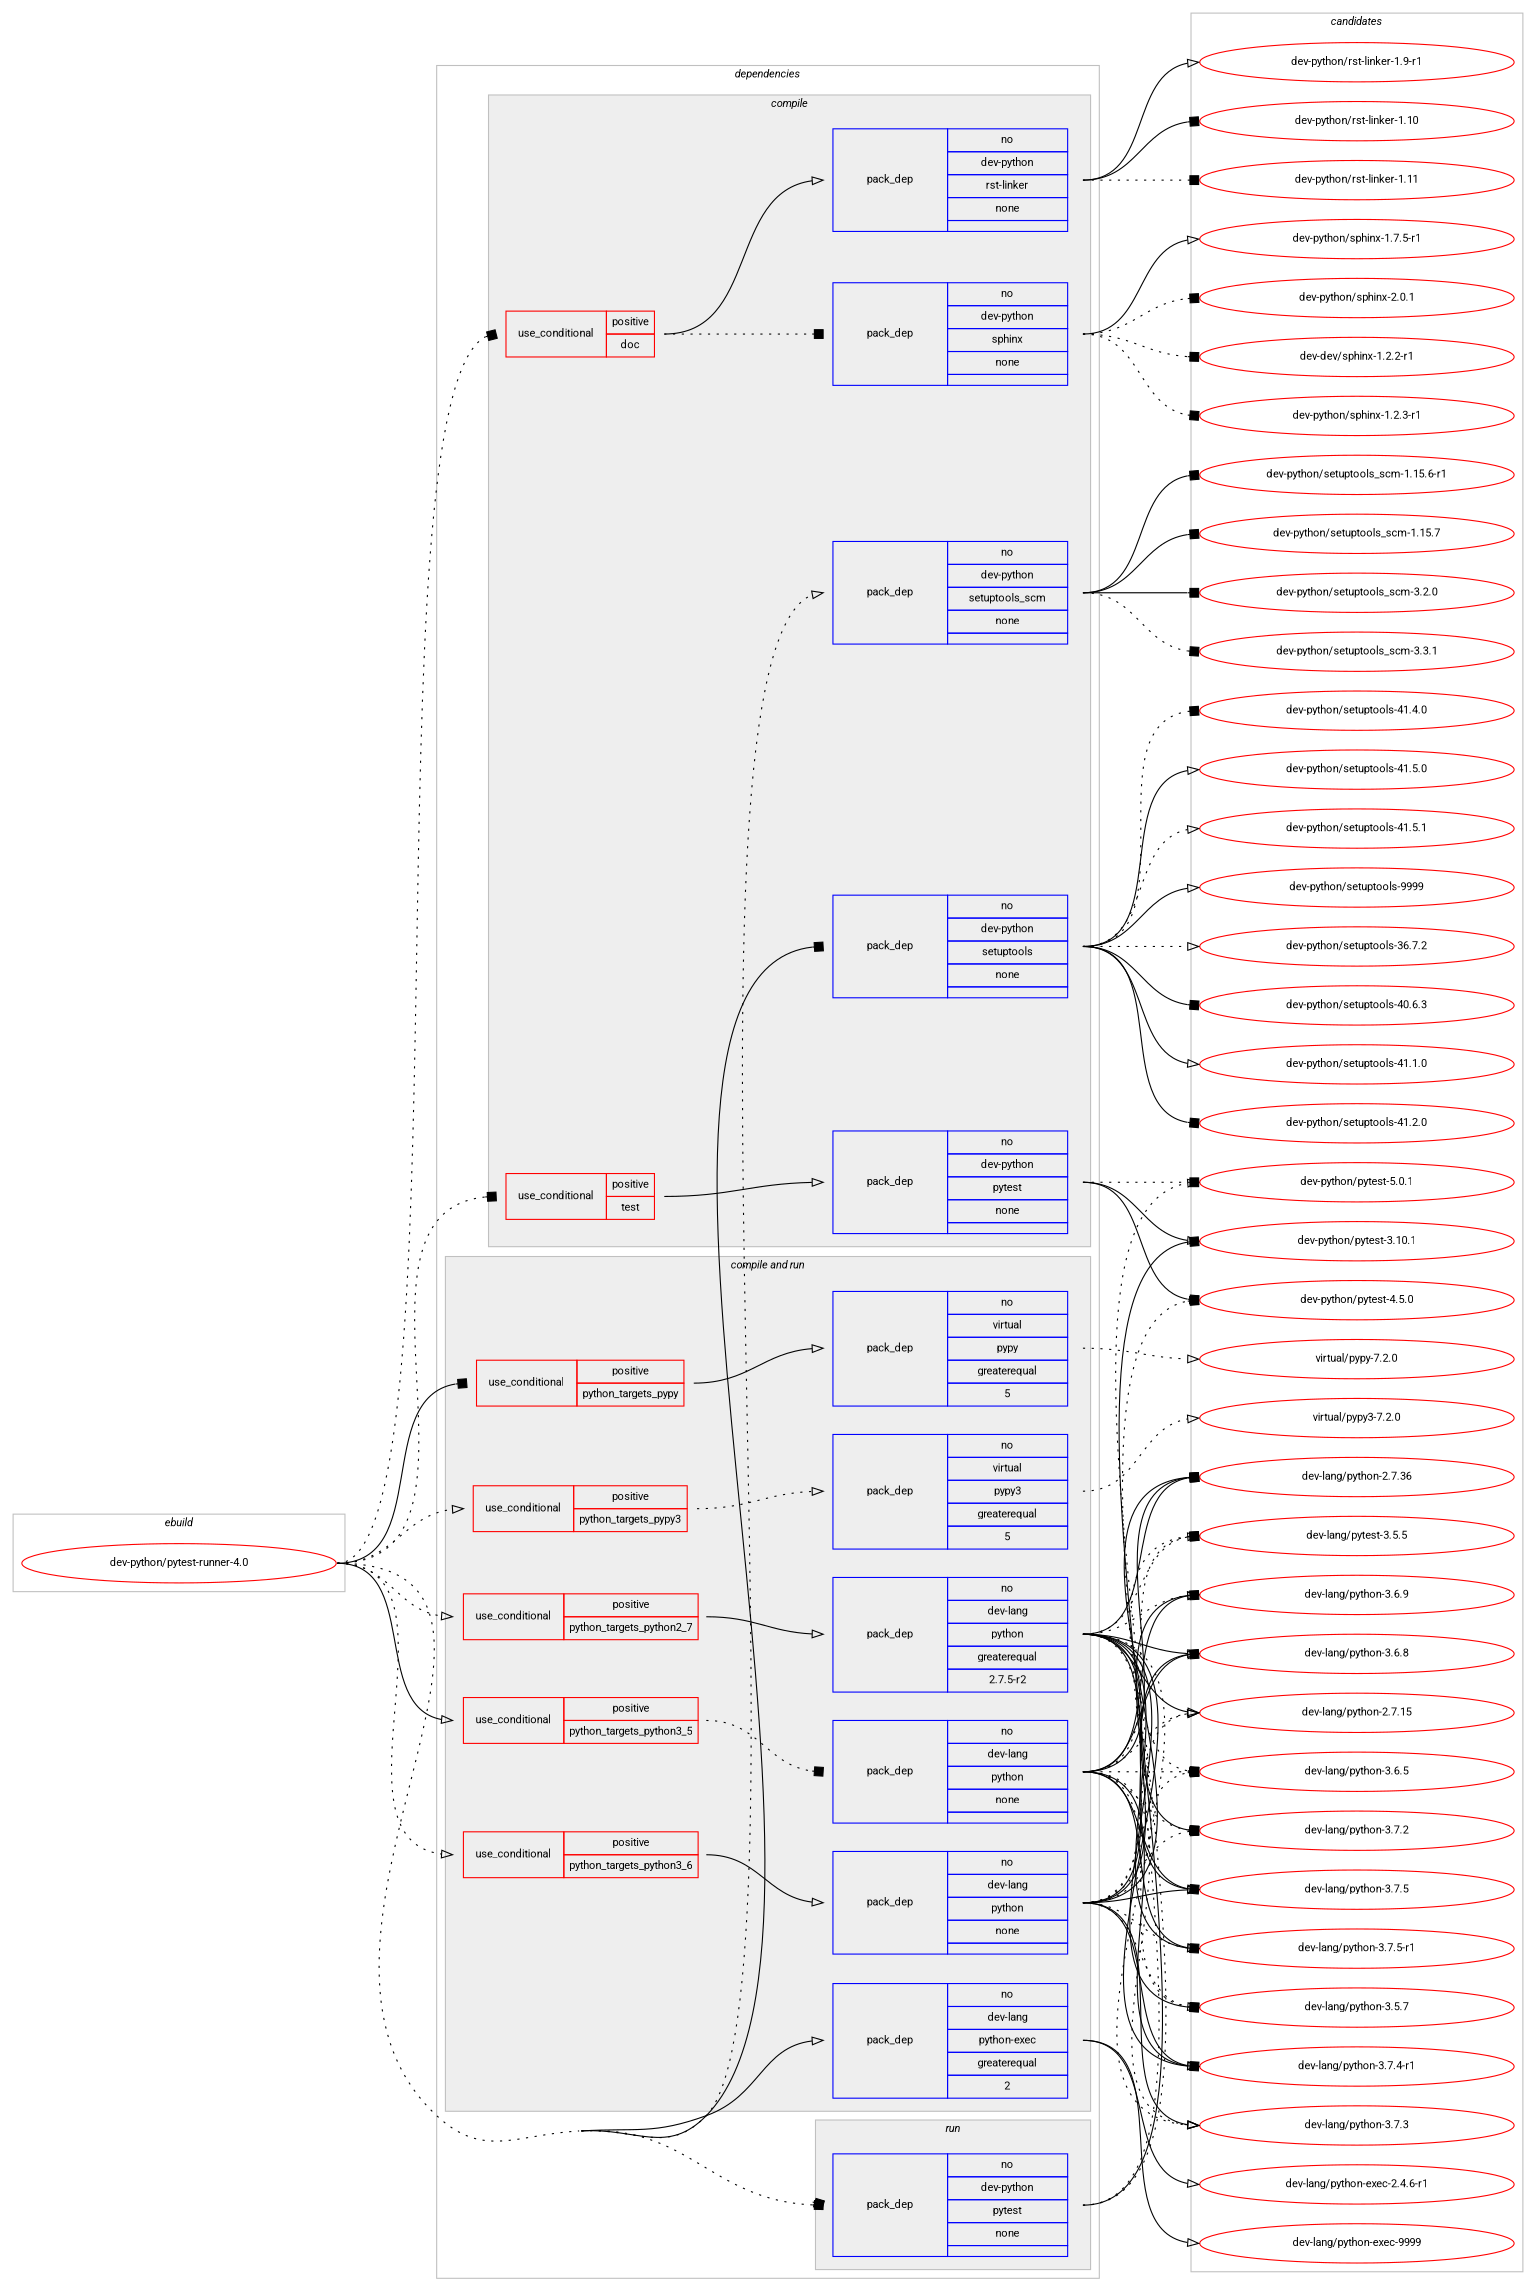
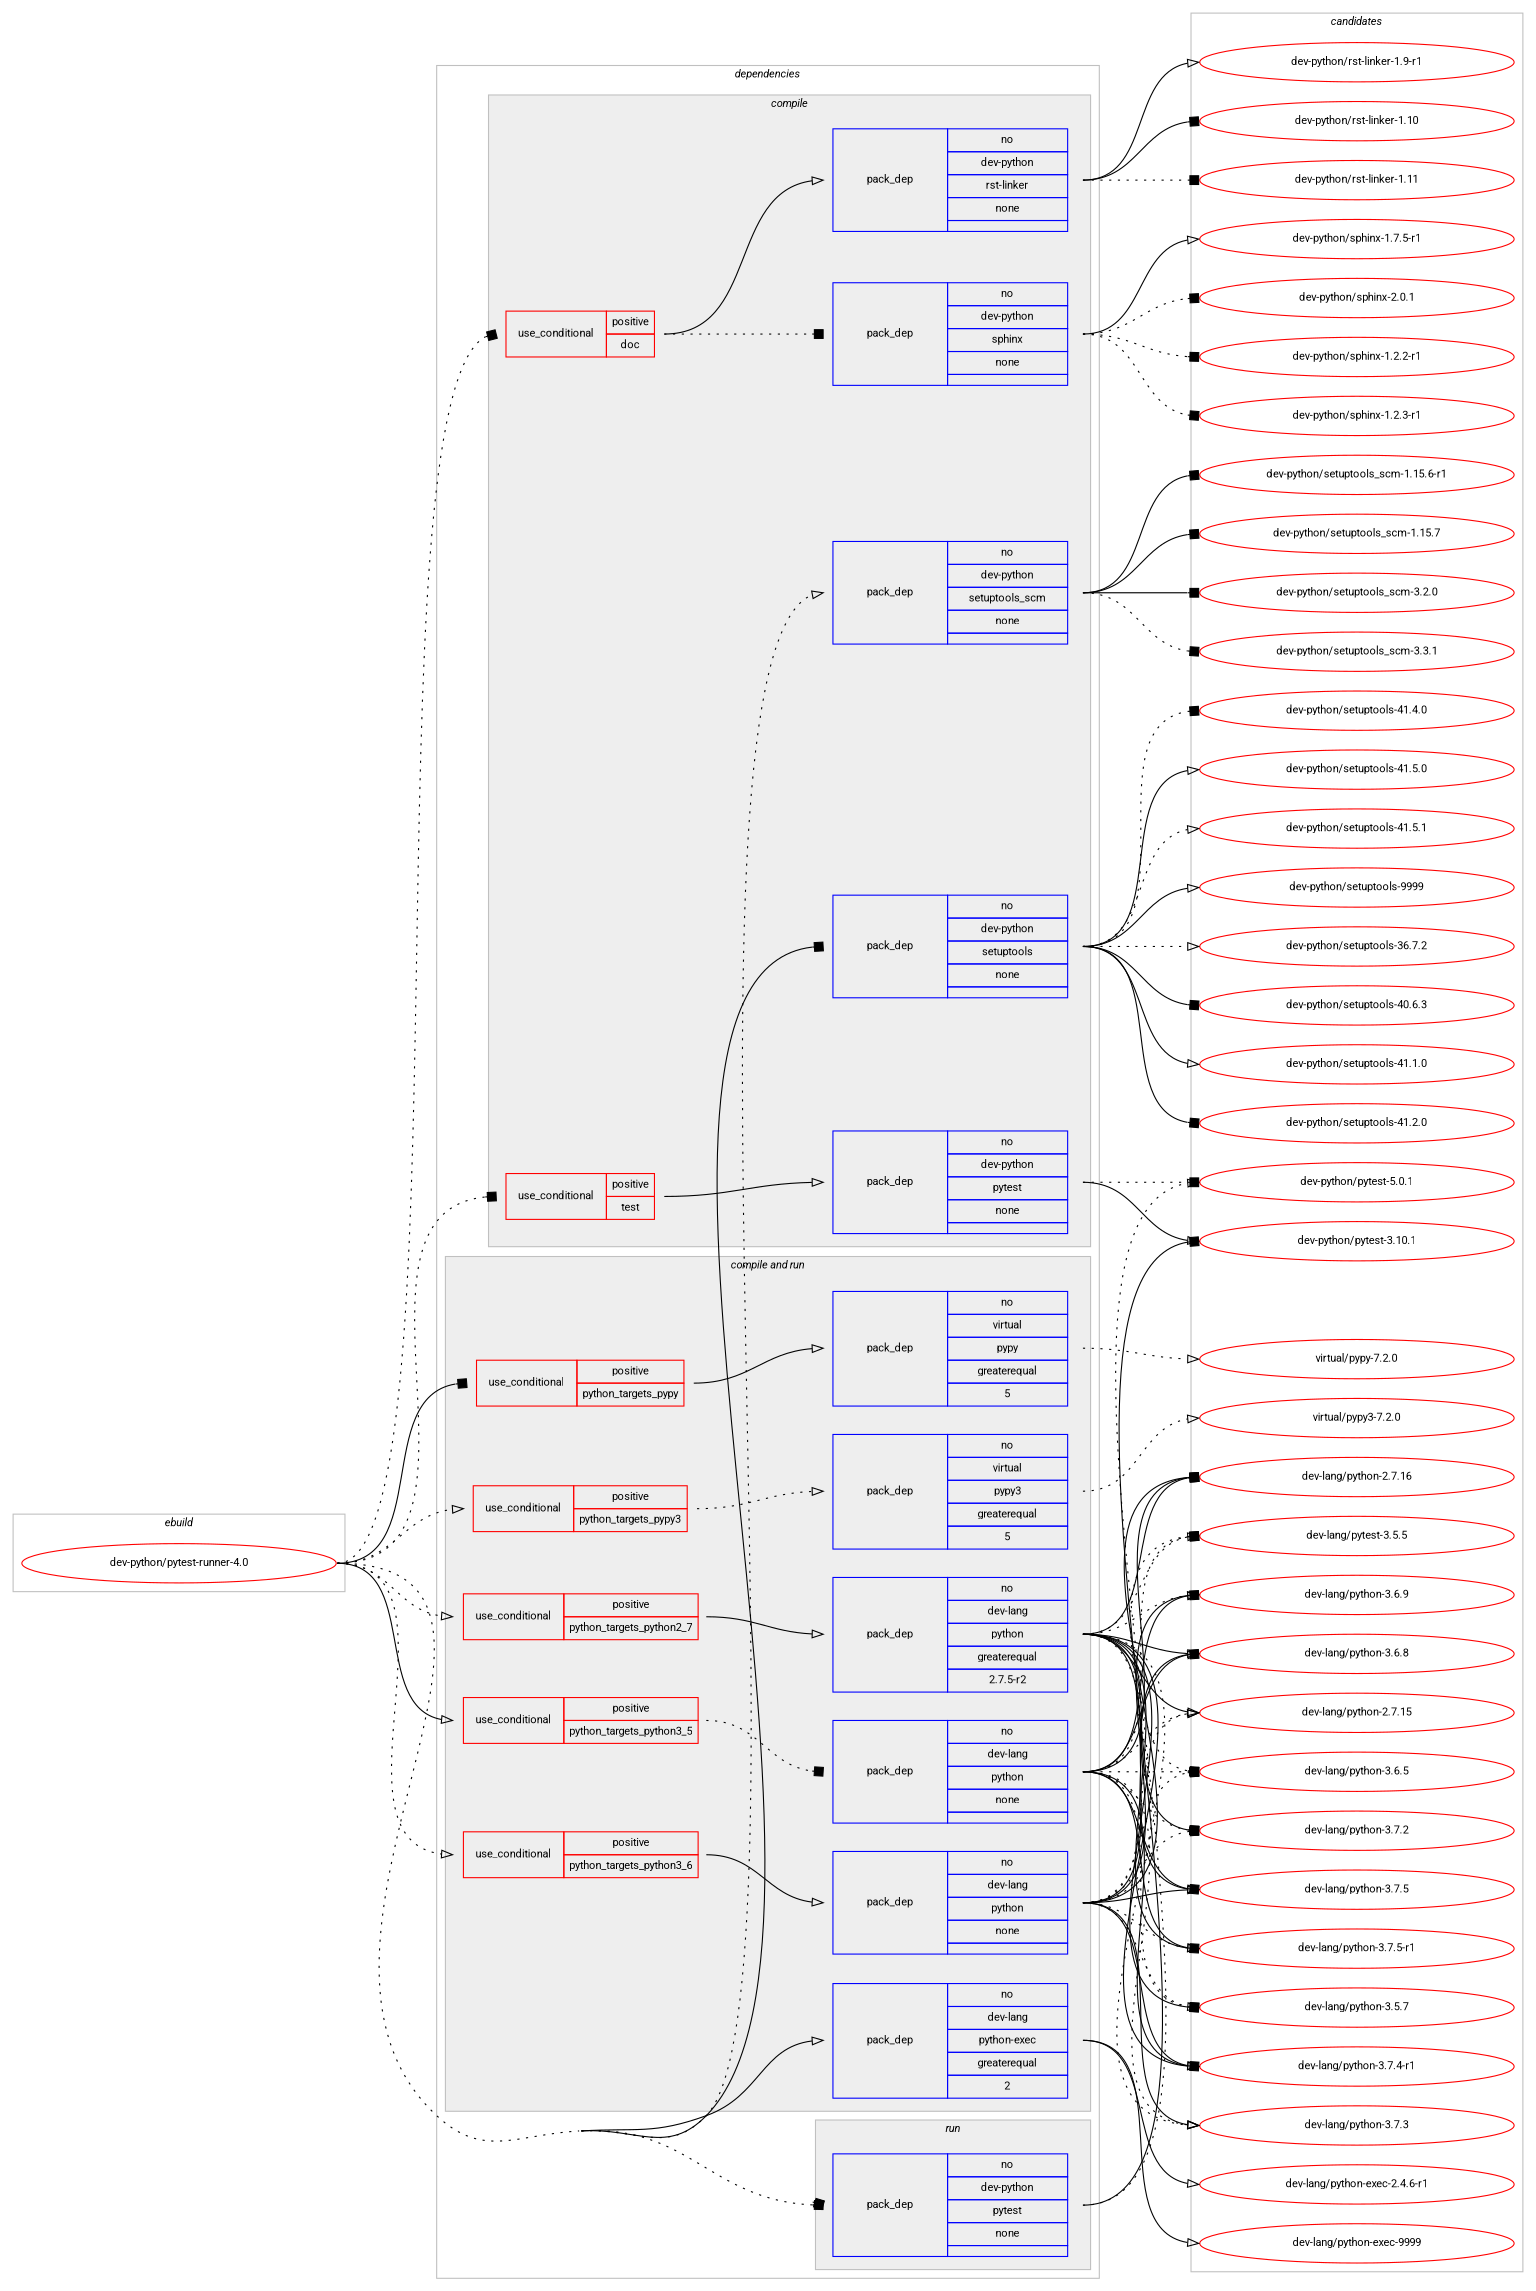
node "dev-dev/sphinx-1.2.2-r1": label "dev-dev/sphinx-1.2.2-r1" -> "dev-python/sphinx-1.2.2-r1"
node "dev-python/pytest-4.5.0": removed
node "dev-lang/python-2.7.36": label "dev-lang/python-2.7.36" -> "dev-lang/python-2.7.16"
